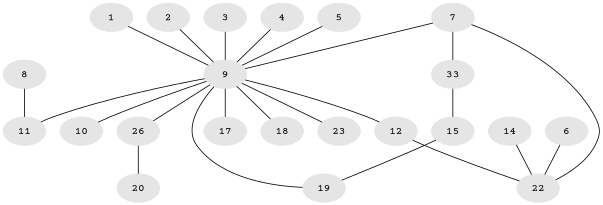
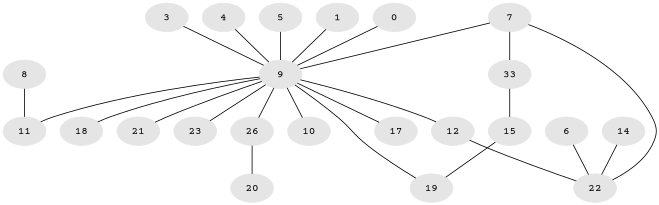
node "2": label "2" -> "0"
node "21": added
